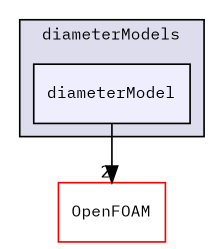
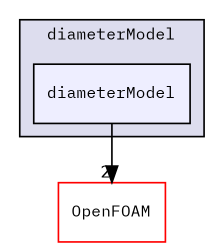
cluster "diameterModels": label "diameterModels" -> "diameterModel"
